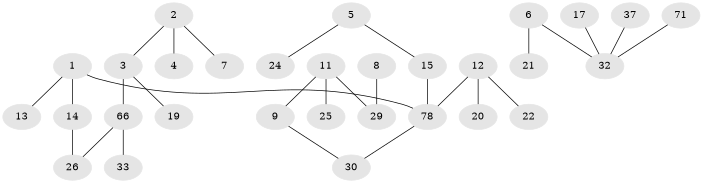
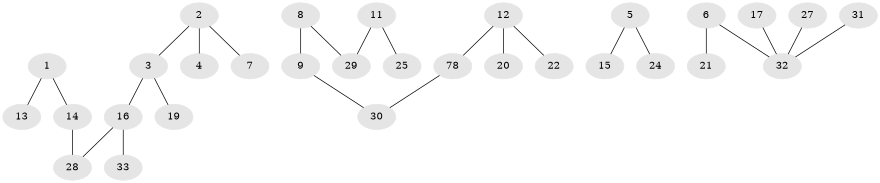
node "37": label "37" -> "27"
node "71": label "71" -> "31"
edge "1" -- "78": removed
edge "15" -- "78": removed
edge "11" -- "9": now "8" -- "9"
node "66": label "66" -> "16"
node "26": label "26" -> "28"
